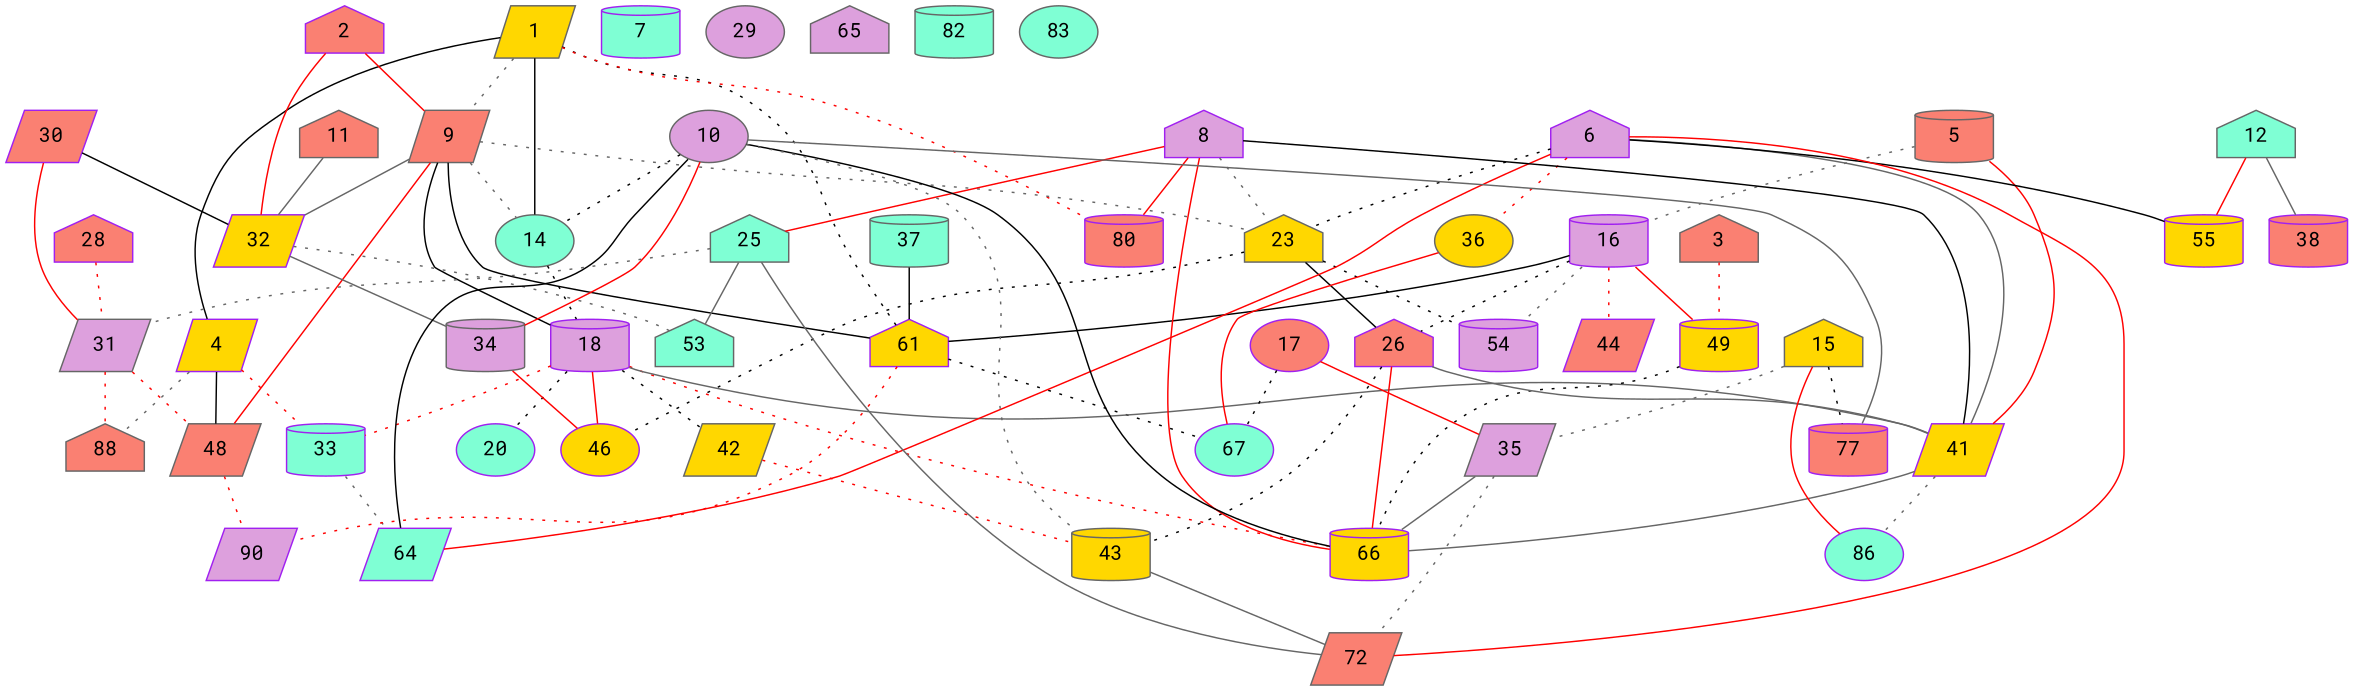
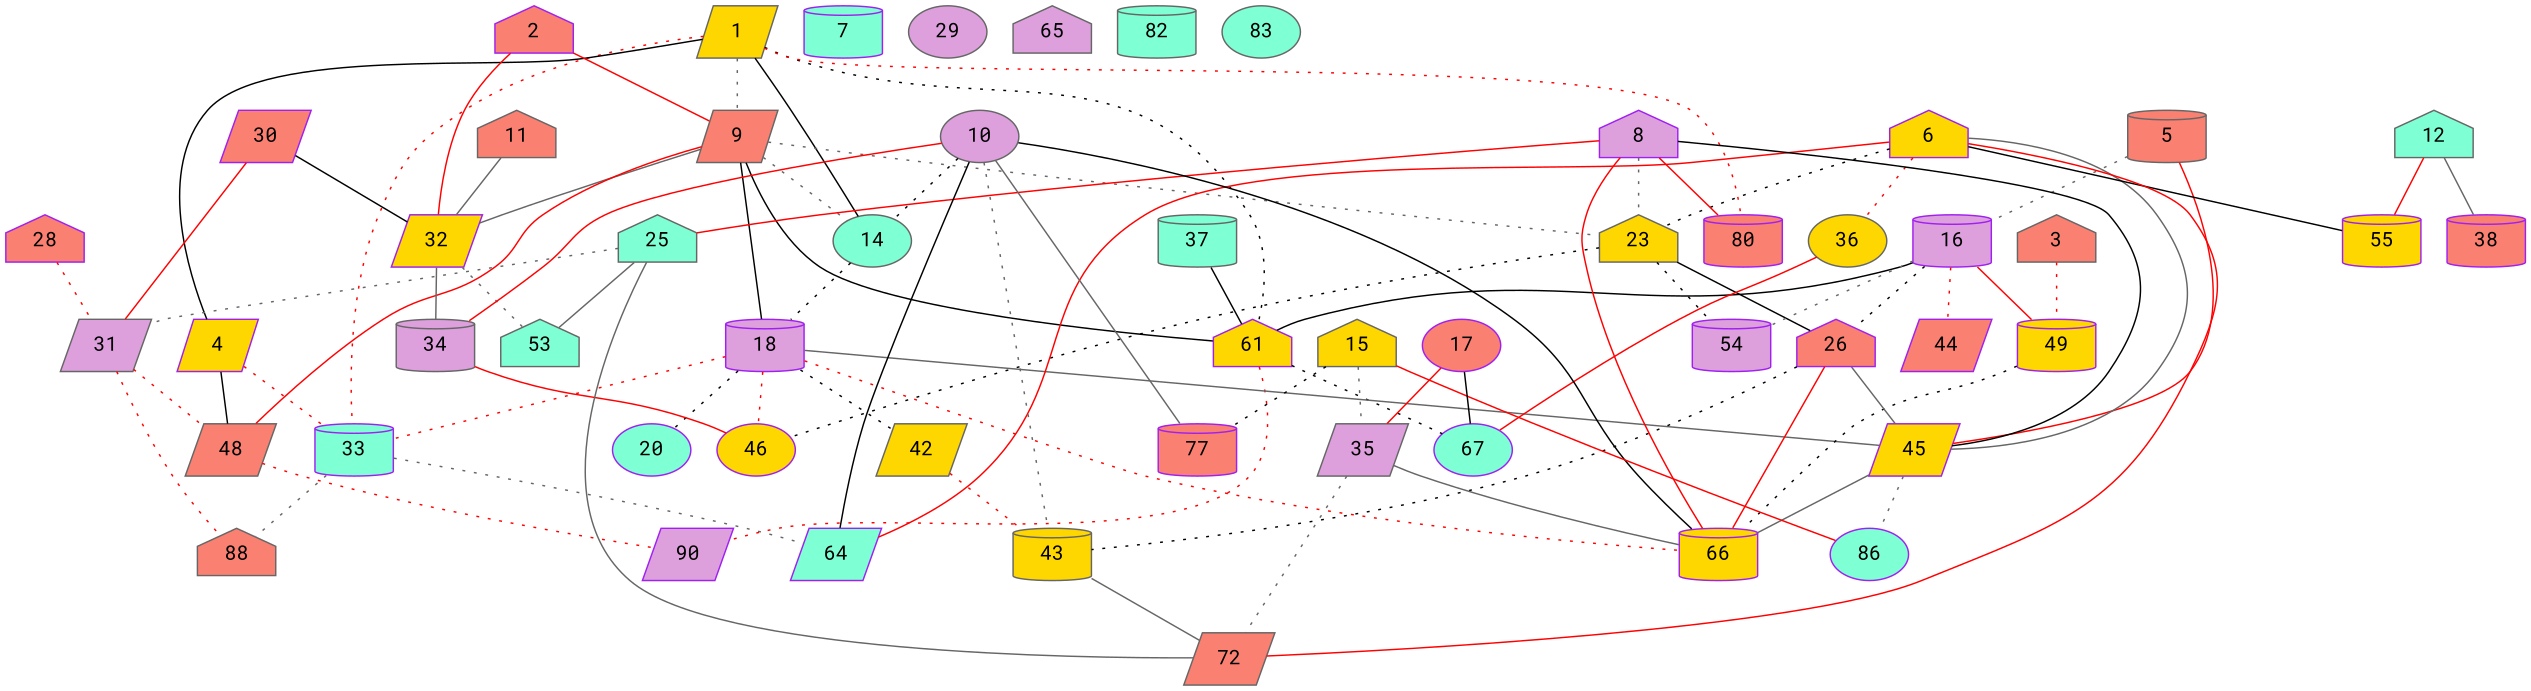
node "6": fillcolor plum -> gold
edge "1" -- "33": added
edge "17" -- "67": style dotted -> solid
edge "18" -- "46": style solid -> dotted
edge "4" -- "88": now "33" -- "88"
node "41": label "41" -> "45"
